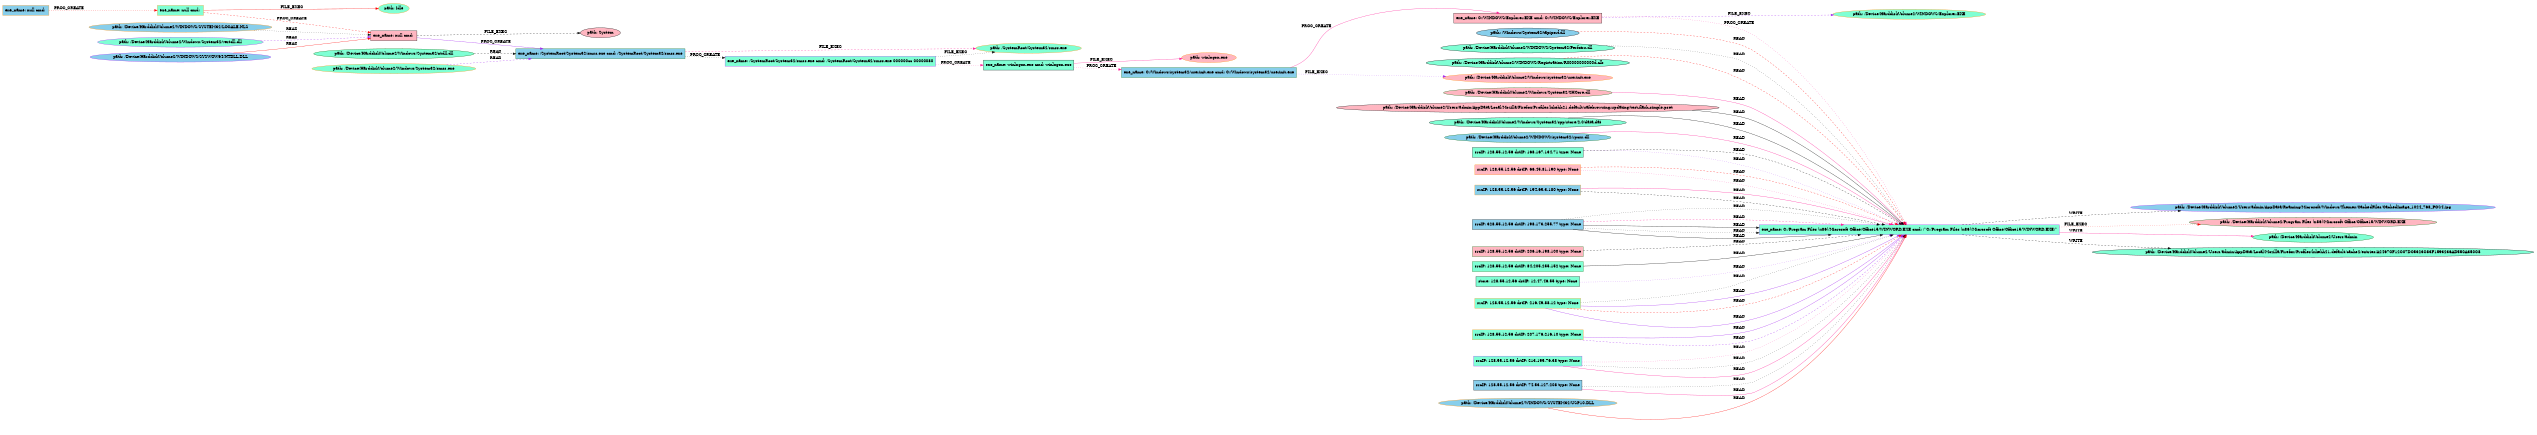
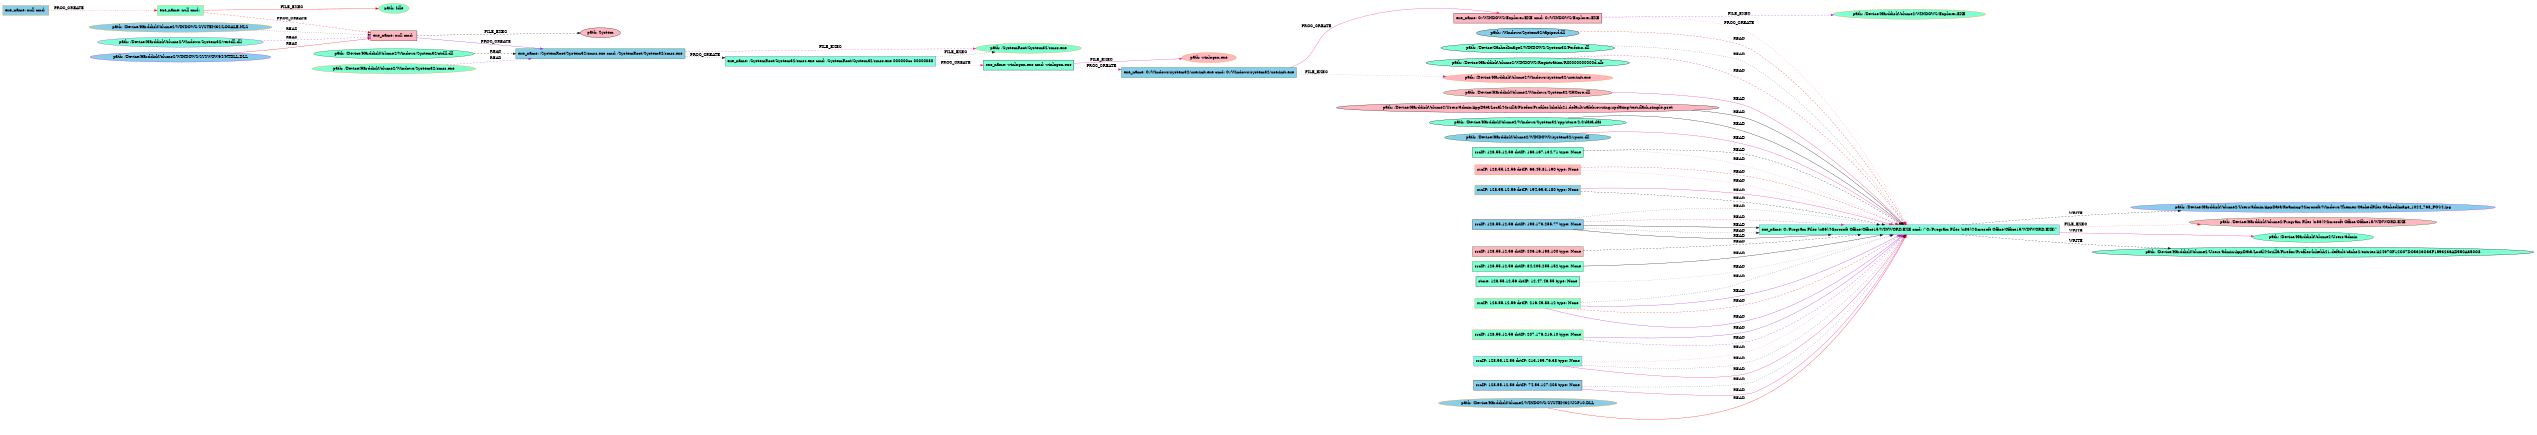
node "path: /Device/HarddiskVolume2/WINDOWS/System32/Perfctrs.dll": label "path: /Device/HarddiskVolume2/WINDOWS/System32/Perfctrs.dll" -> "path: /Device/CachedImage2/WINDOWS/System32/Perfctrs.dll"
node "srcIP: 328.55.12.56 dstIP: 198.173.255.77 type: None": label "srcIP: 328.55.12.56 dstIP: 198.173.255.77 type: None" -> "srcIP: 128.55.12.56 dstIP: 198.173.255.77 type: None"
